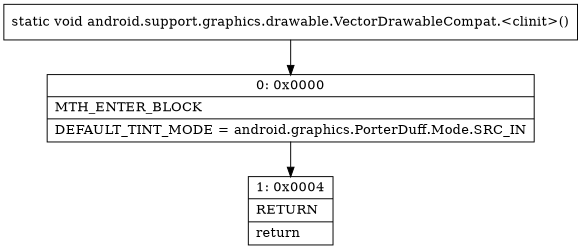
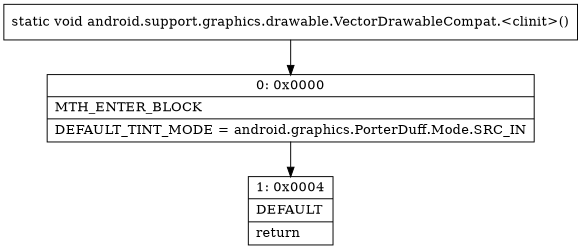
node "1: 0x0004": text "RETURN" -> "DEFAULT"
